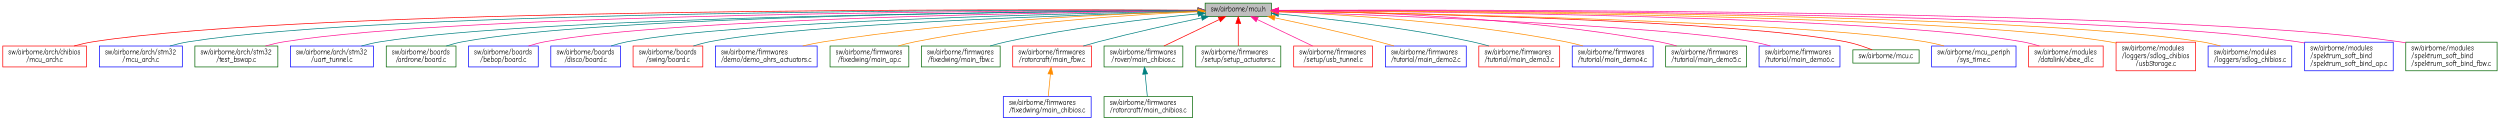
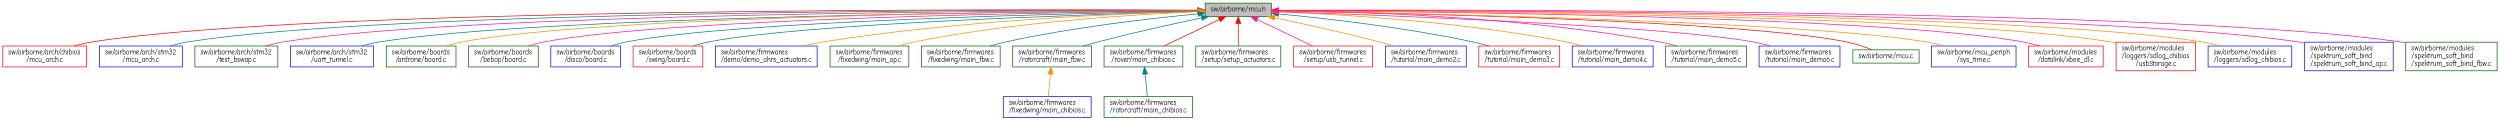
edge "sw/airborne/boards /ardrone/board.c" -> "sw/airborne/mcu.h": color teal -> darkorange
node "sw/airborne/boards /bebop/board.c": color blue -> darkgreen
node "sw/airborne/firmwares /rotorcraft/main_fbw.c": color red -> darkgreen
